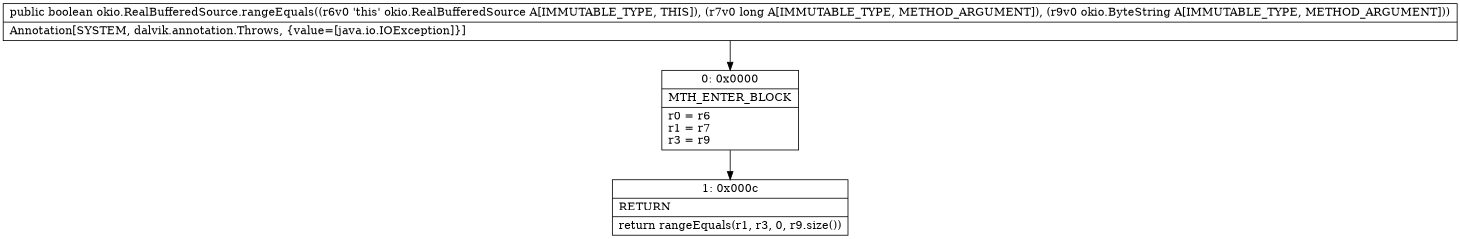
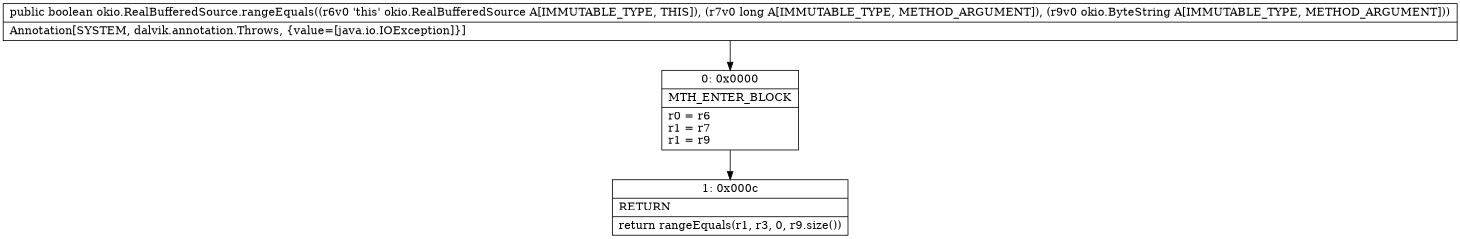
node "0: 0x0000": text "r3 = r9" -> "r1 = r9"
